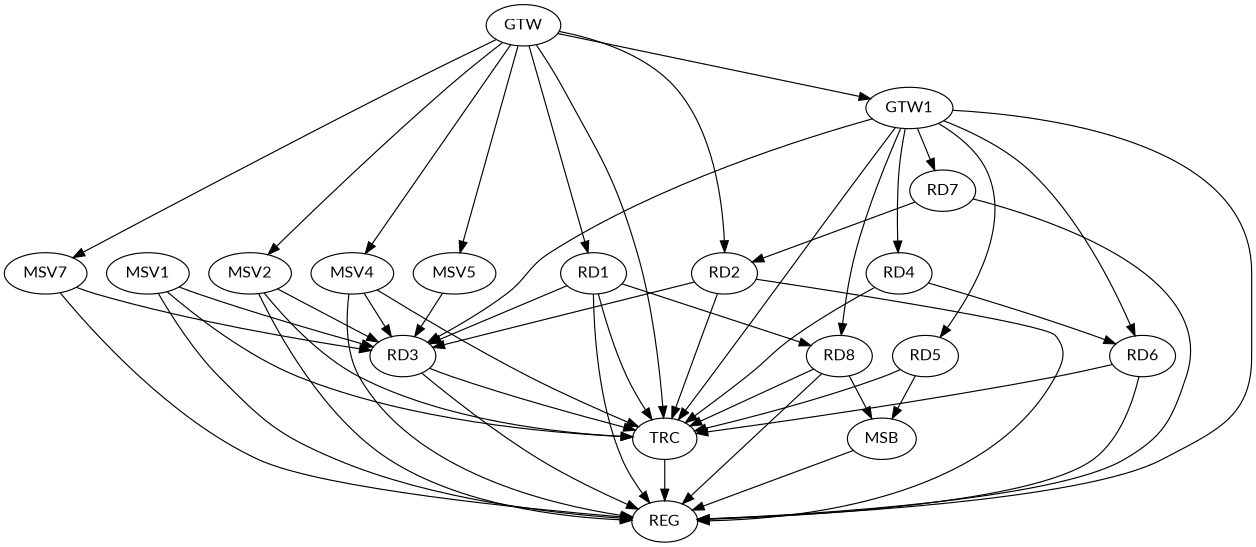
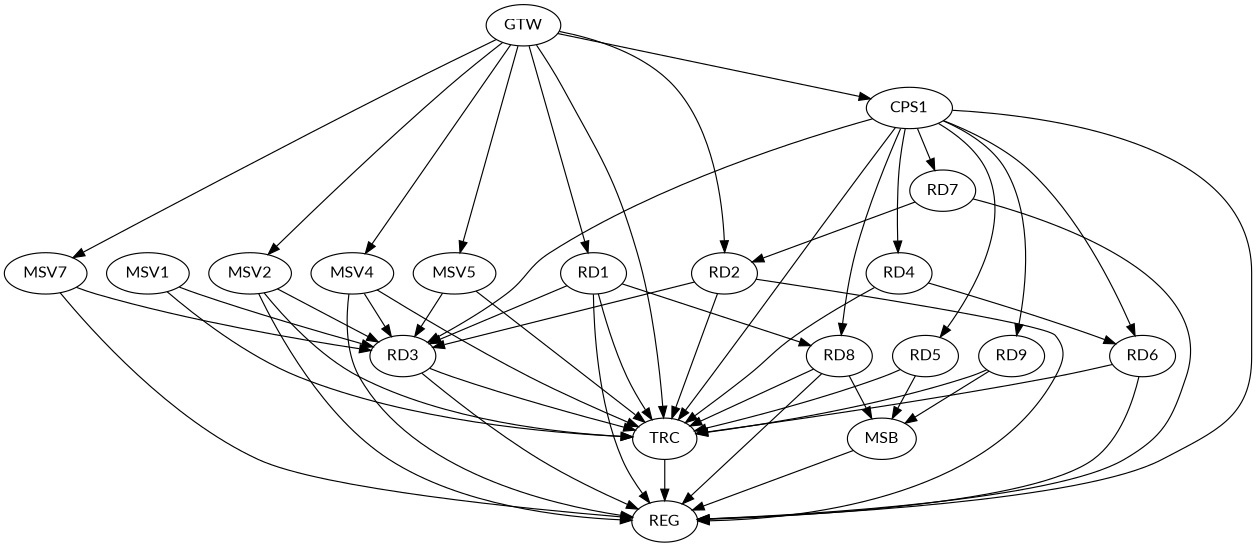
node "GTW1": label "GTW1" -> "CPS1"
edge "MSV5" -> "TRC": added
node "RD9": added
edge "MSV1" -> "REG": removed
